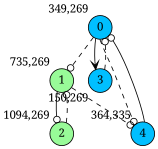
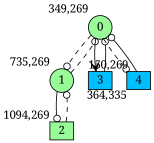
node "0 349,269": fillcolor deepskyblue -> palegreen
edge "3 150,269" -> "0 349,269": style dashed -> solid
node "3 150,269": shape circle -> box
edge "1 735,269" -> "4 364,335": now "1 735,269" -> "0 349,269"
node "2 1094,269": shape circle -> box
node "4 364,335": shape circle -> box
